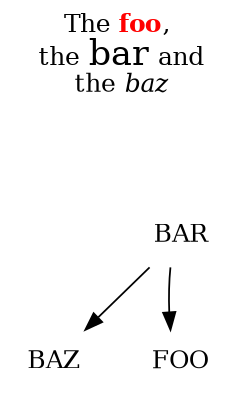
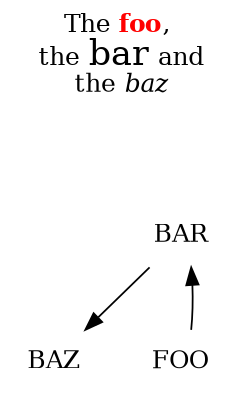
edge "BAR" -> "FOO": reversed
